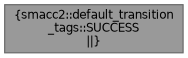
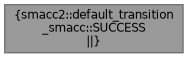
node "{smacc2::default_transition _tags::SUCCESS ||}": label "{smacc2::default_transition _tags::SUCCESS ||}" -> "{smacc2::default_transition _smacc::SUCCESS ||}"
